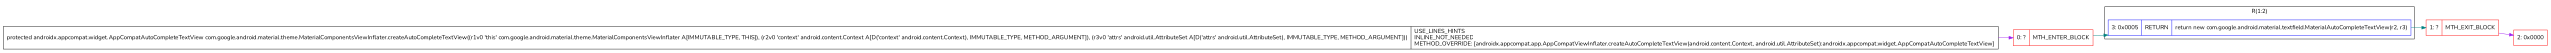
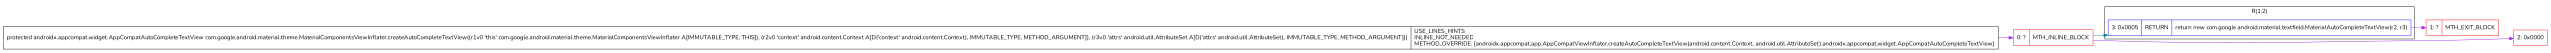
edge "3: 0x0005" -> "1: ?": color teal -> purple
edge "1: ?" -> "2: 0x0000": now "0: ?" -> "2: 0x0000"
node "0: ?": text "MTH_ENTER_BLOCK" -> "MTH_INLINE_BLOCK"
